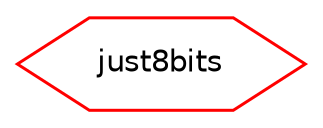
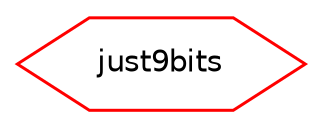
node "just8bits": label "just8bits" -> "just9bits"
